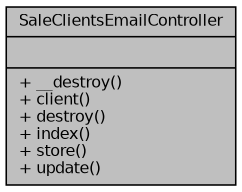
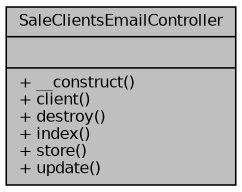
node "SaleClientsEmailController": text "+ __destroy()" -> "+ __construct()"
